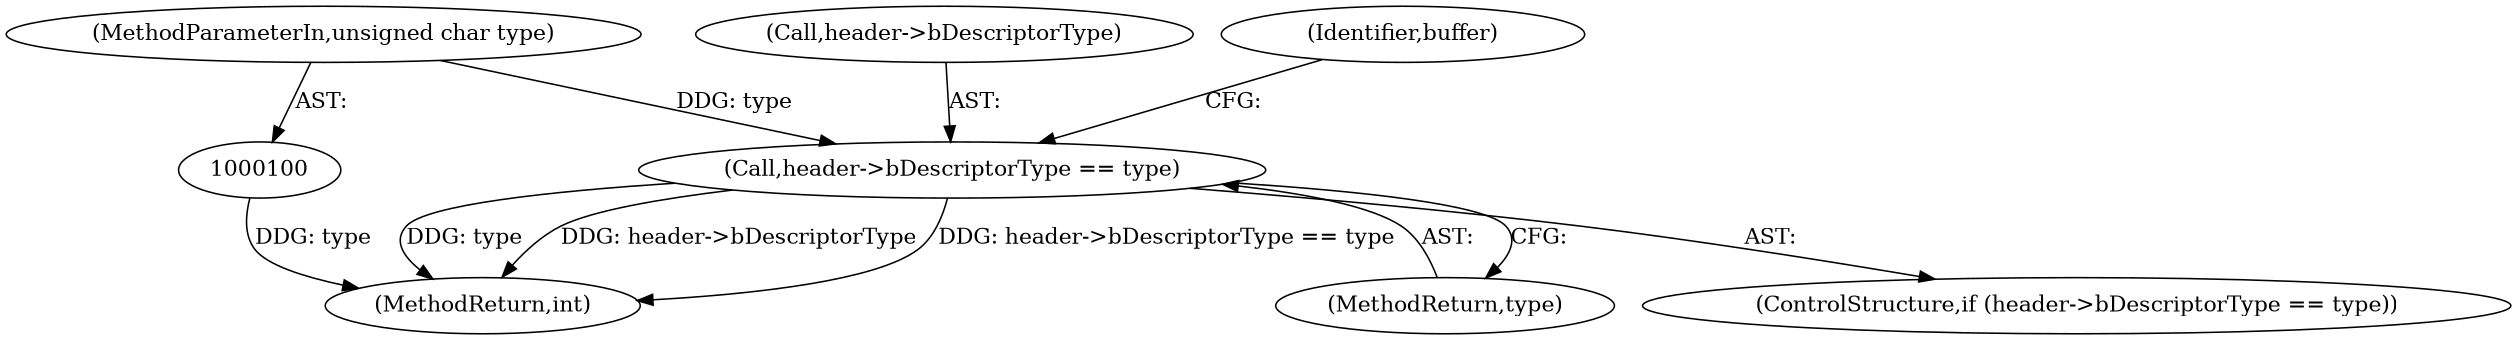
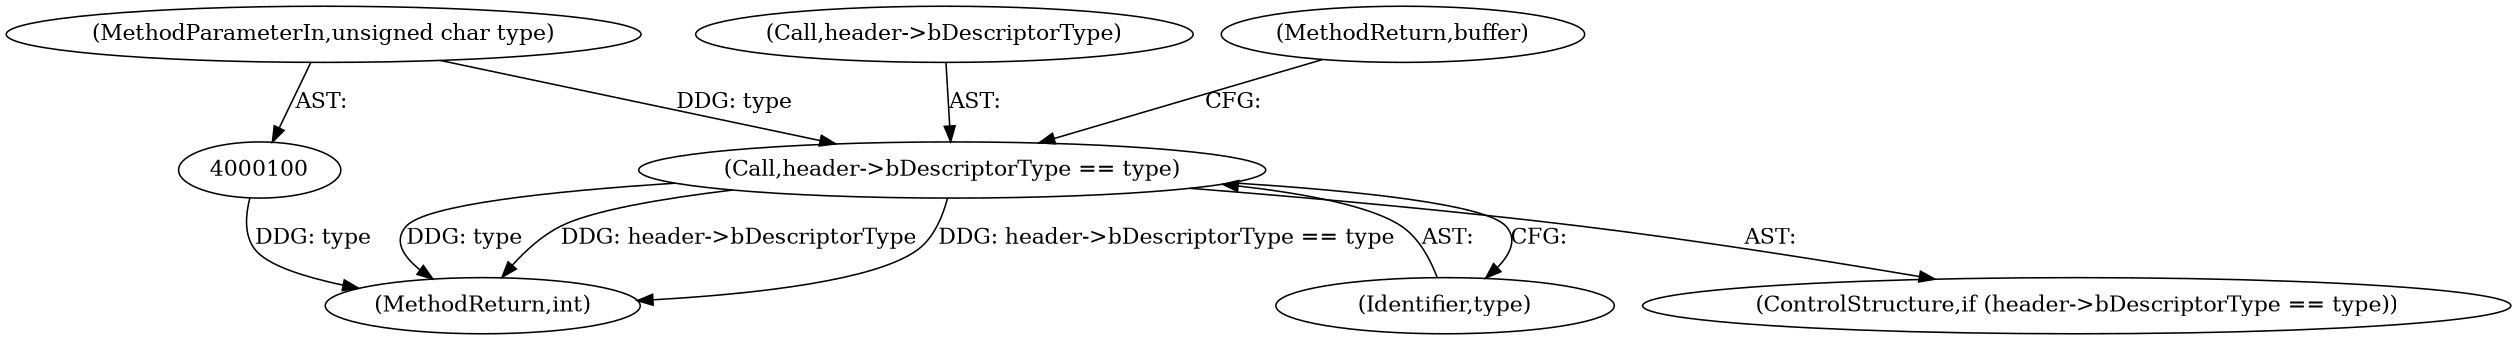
node "(Identifier,buffer)": label "(Identifier,buffer)" -> "(MethodReturn,buffer)"
node "1000100": label "1000100" -> "4000100"
node "(MethodReturn,type)": label "(MethodReturn,type)" -> "(Identifier,type)"
